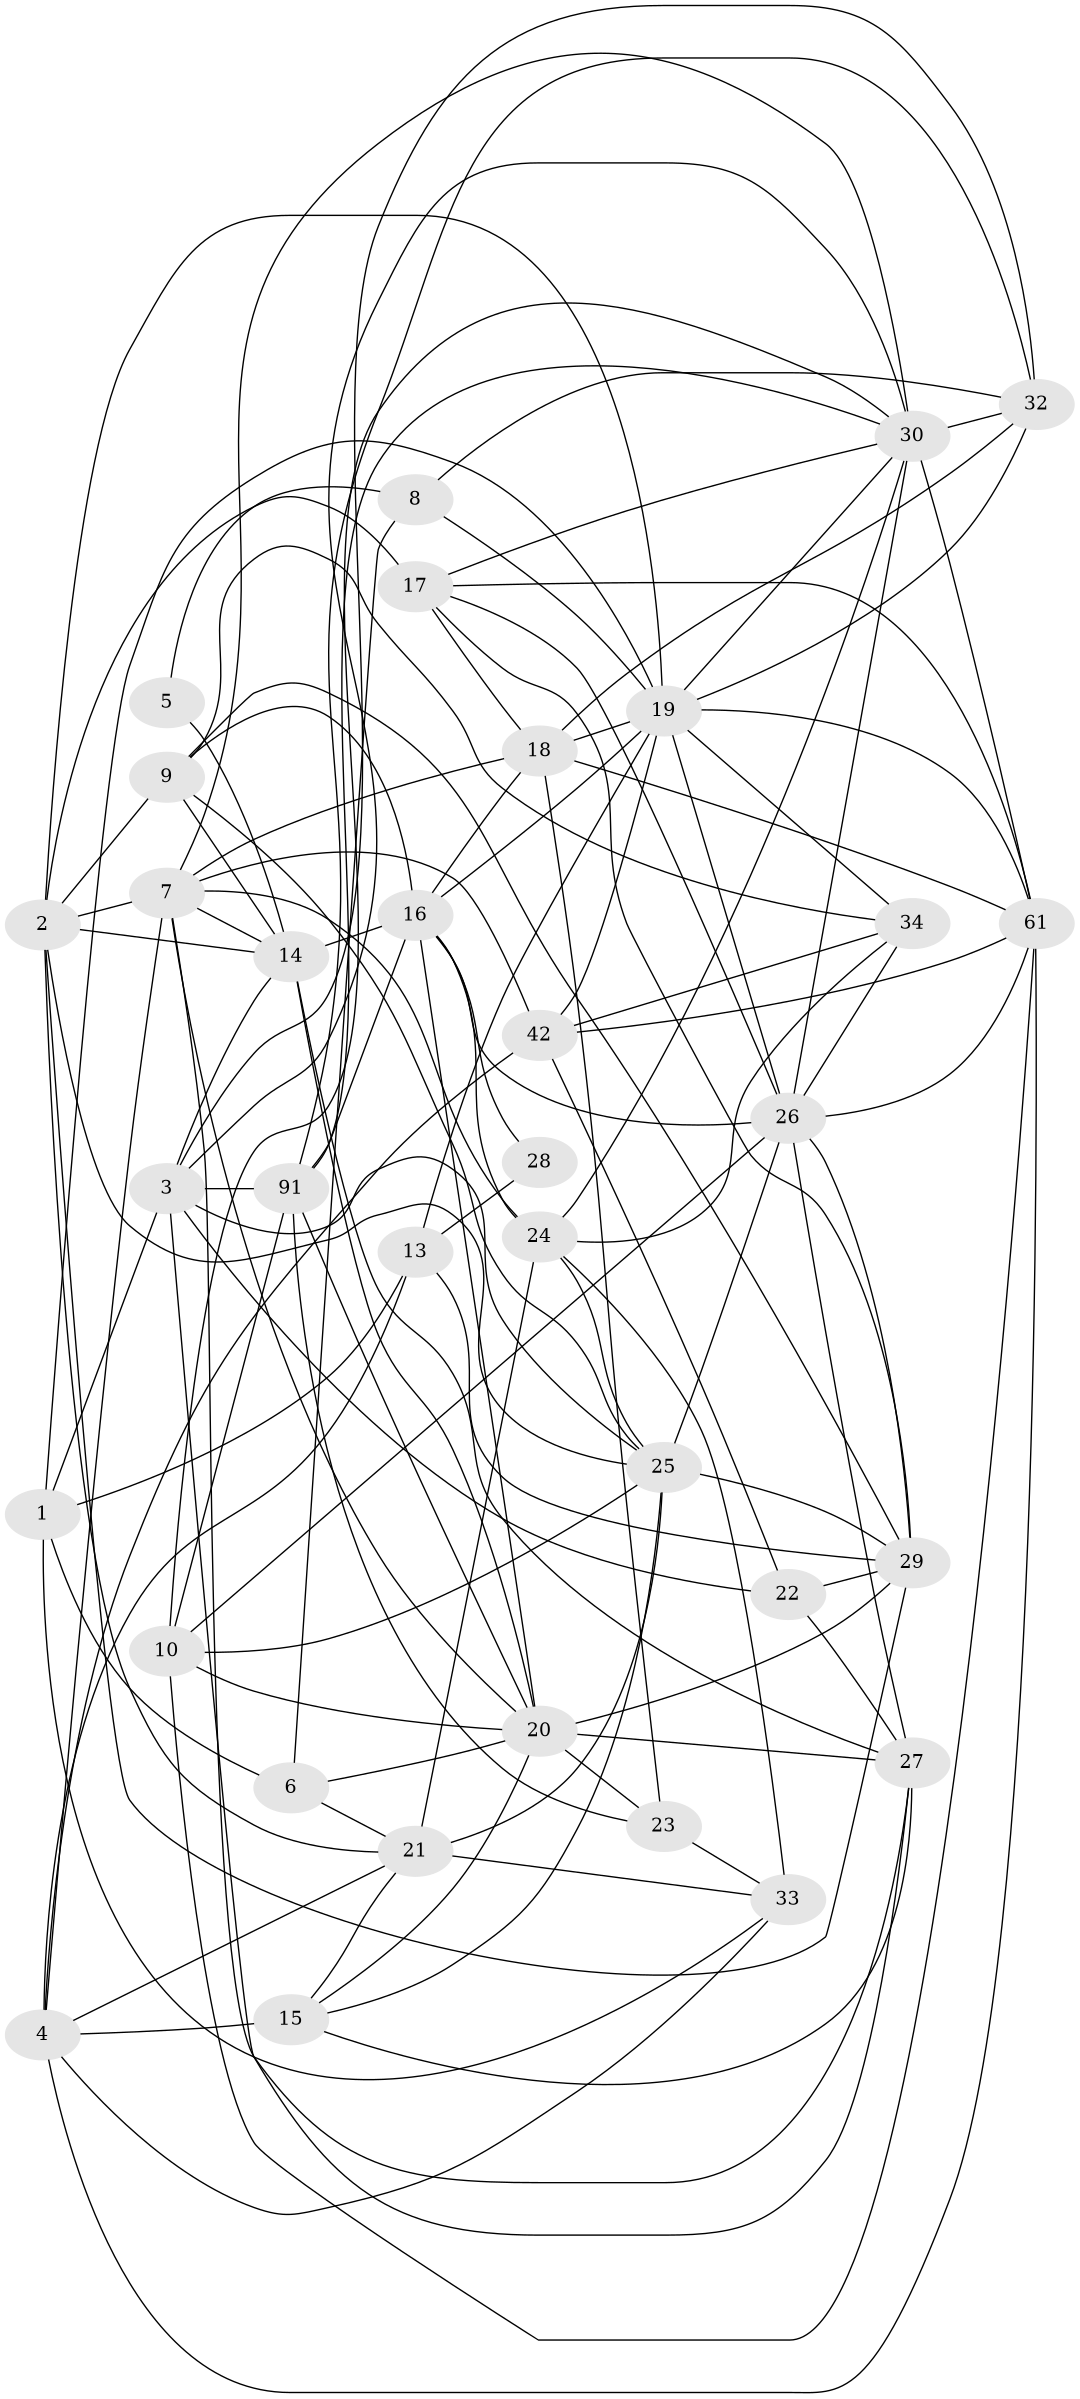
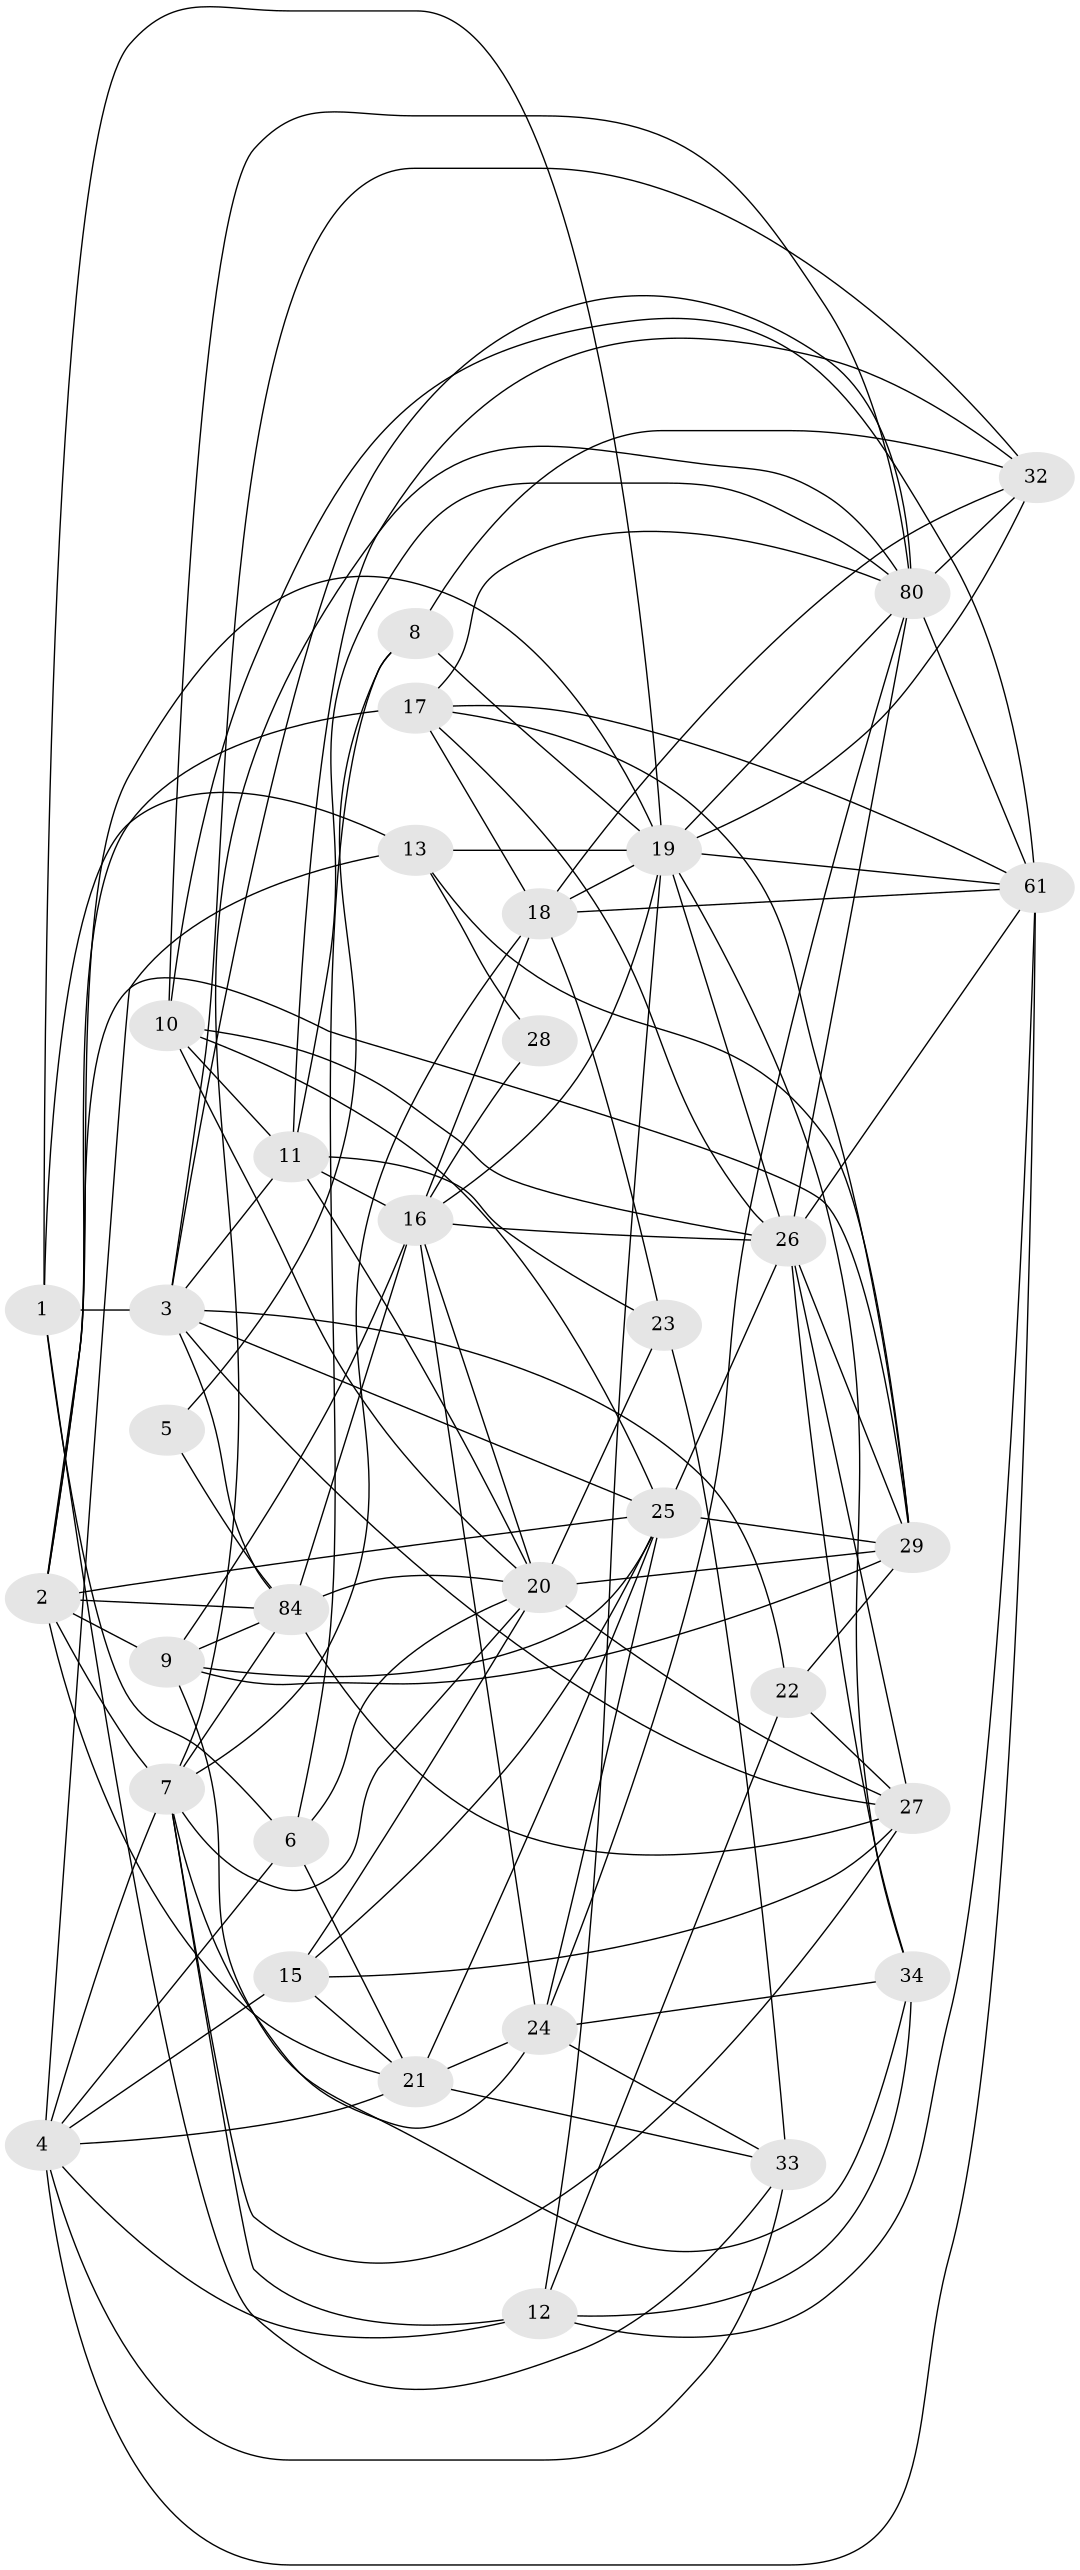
node "30": label "30" -> "80"
node "14": label "14" -> "84"
node "42": label "42" -> "12"
node "91": label "91" -> "11"
edge "6" -- "4": added
